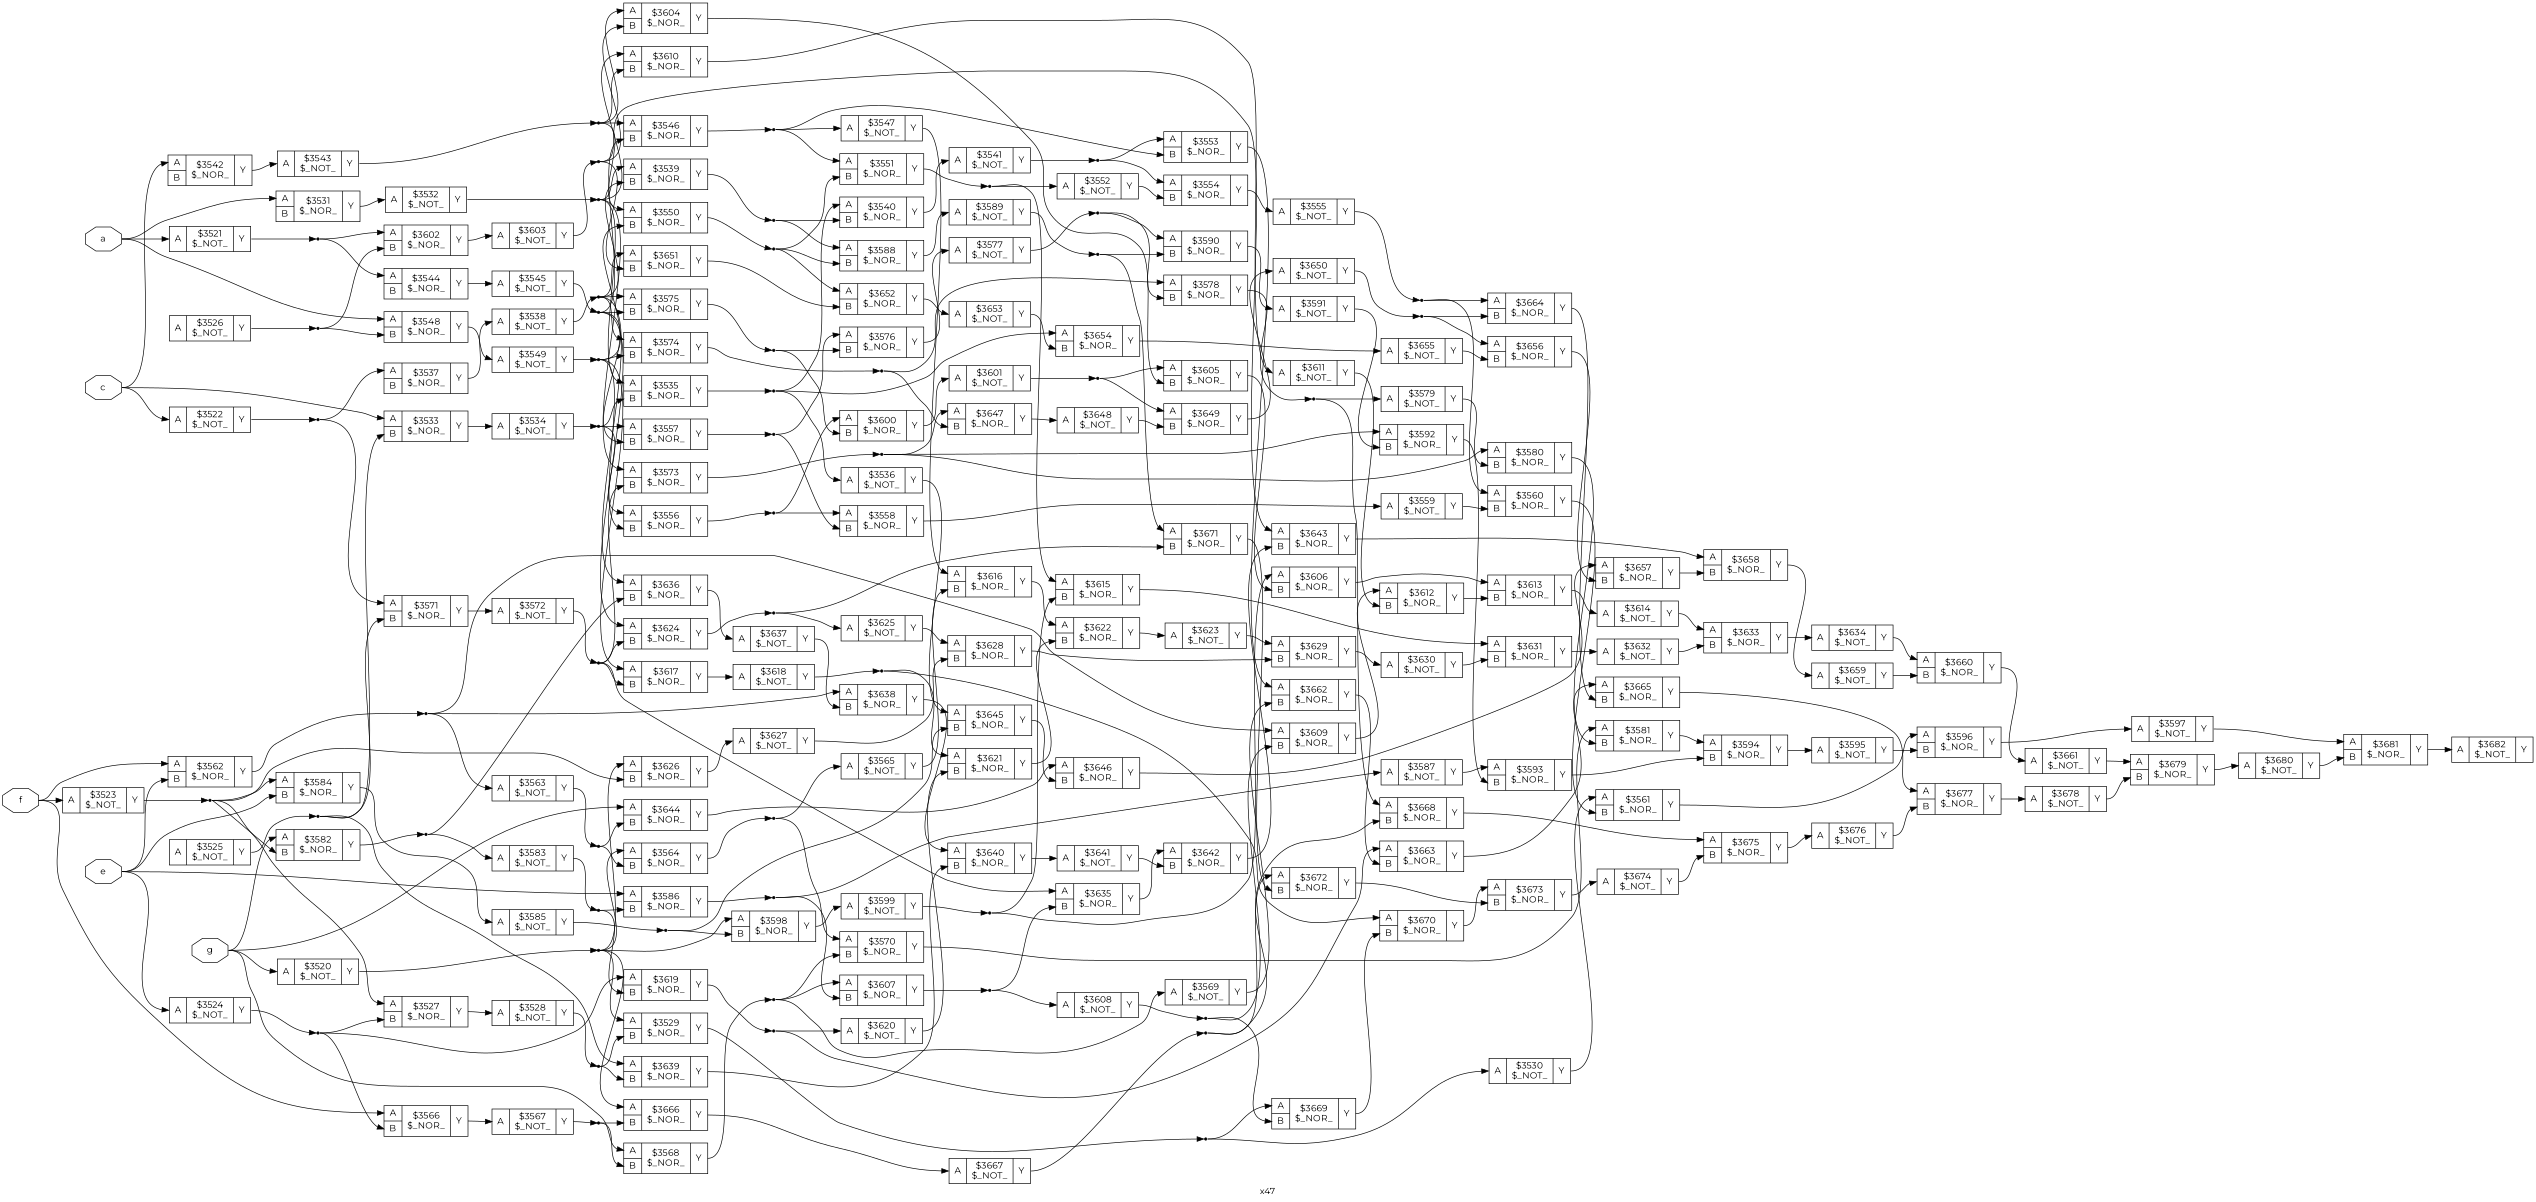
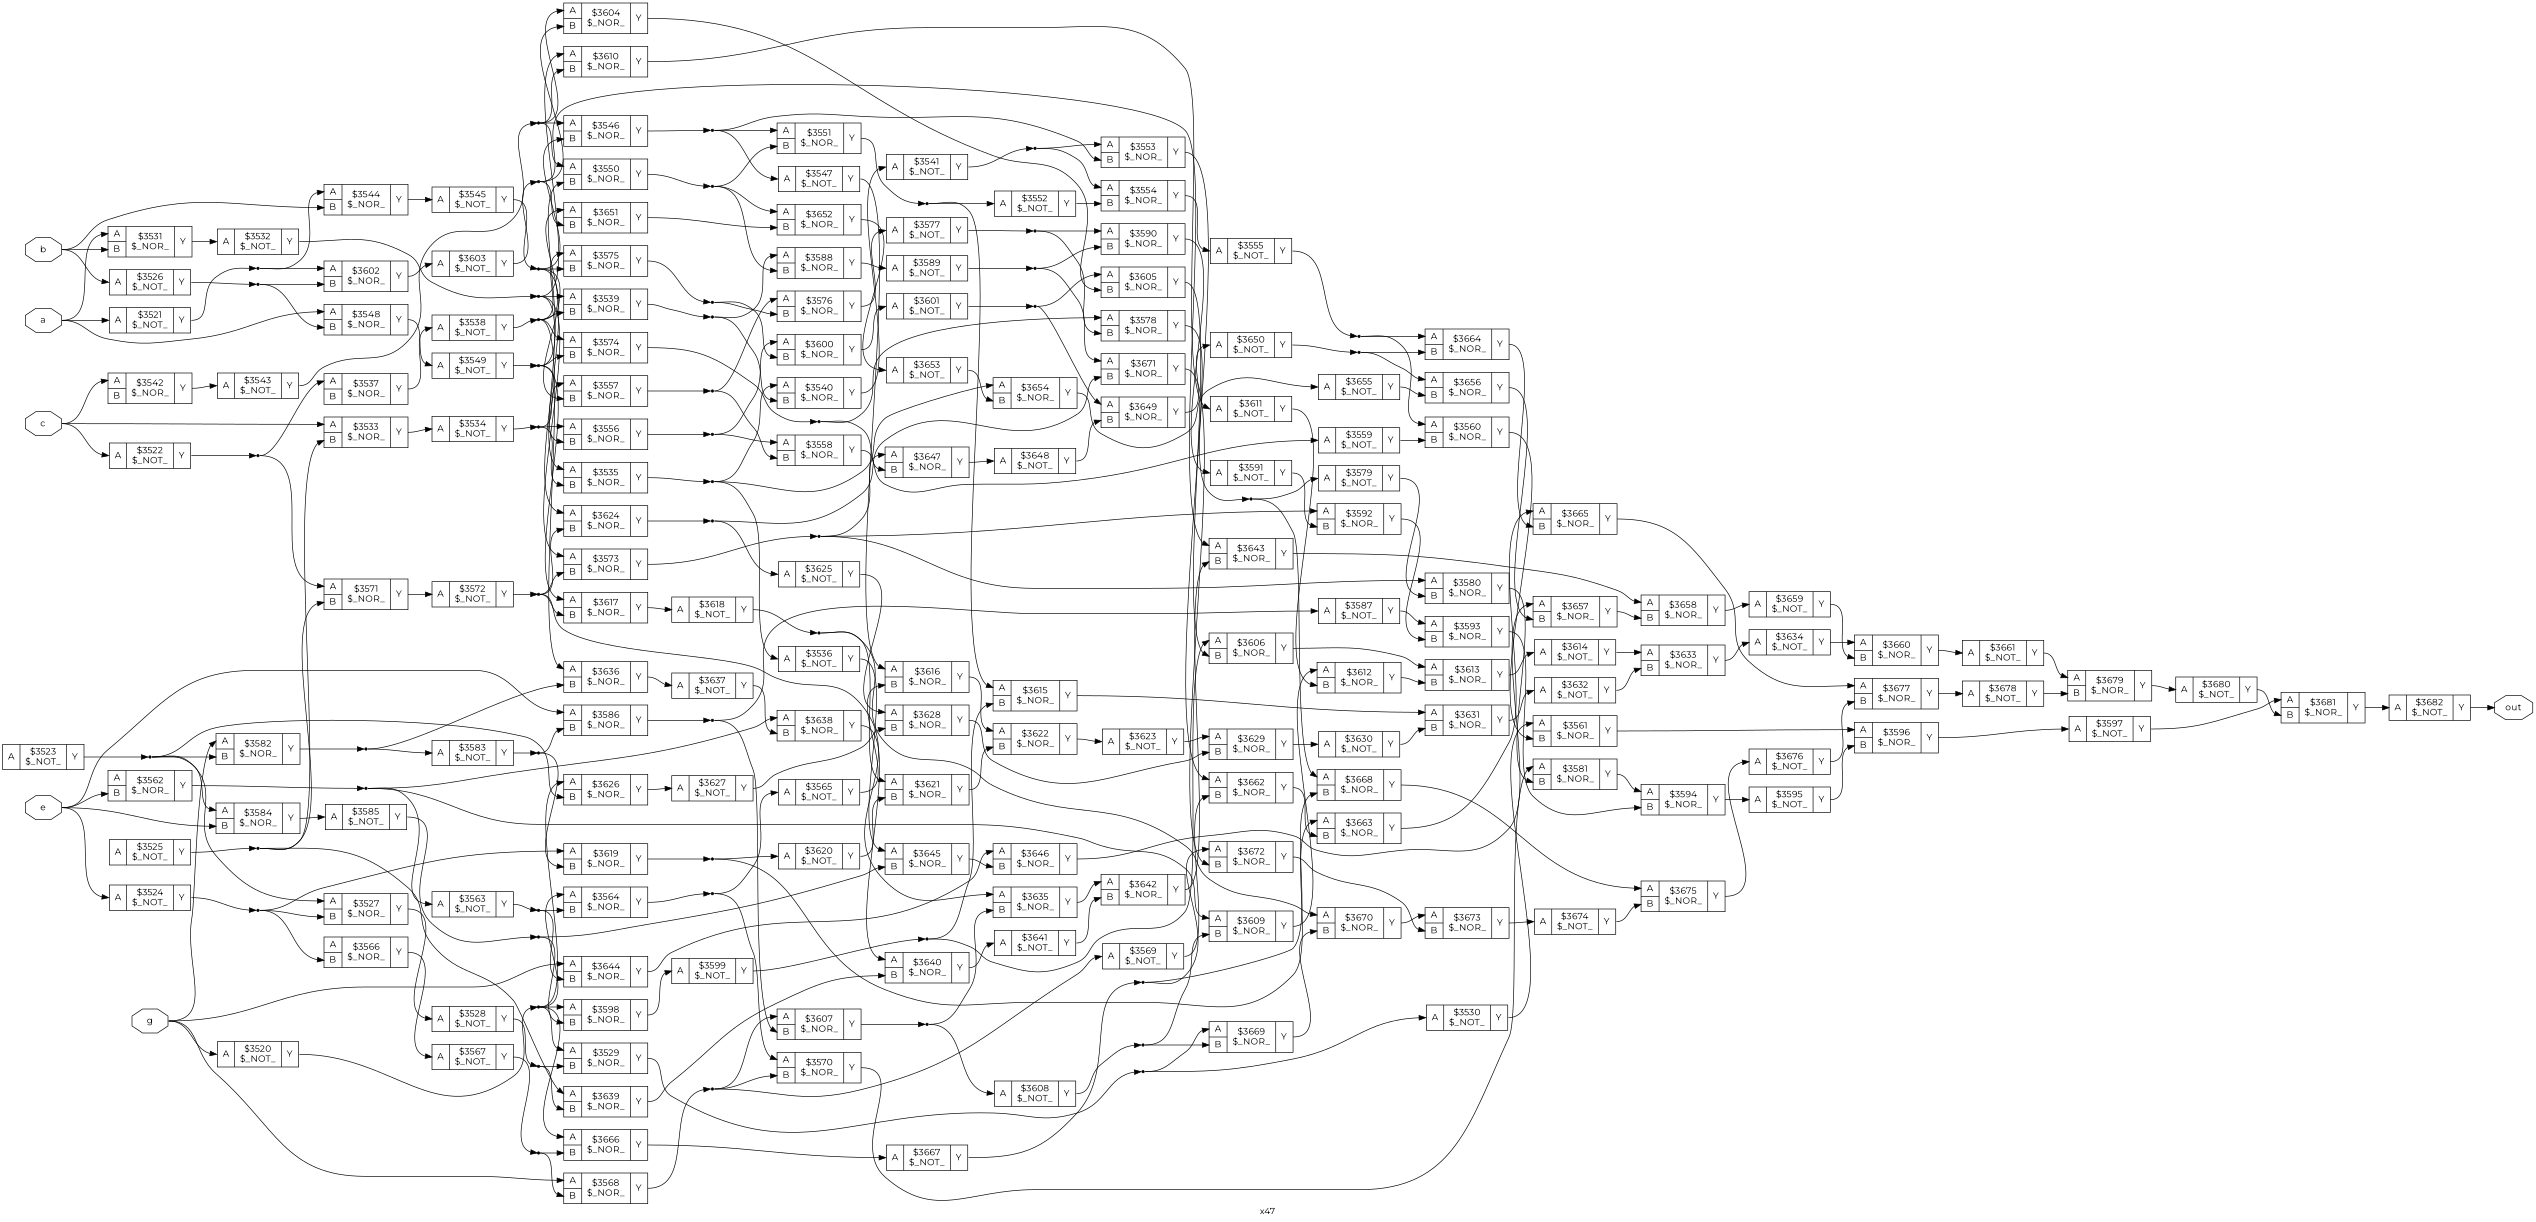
node "b": added
node "out": added
node "f": removed
